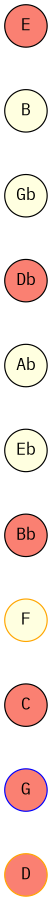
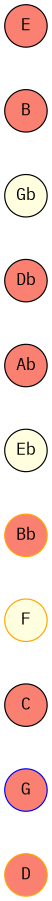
node "B": fillcolor lightyellow -> salmon
node "Ab": fillcolor lightyellow -> salmon
node "Bb": color black -> orange
